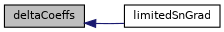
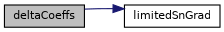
edge "limitedSnGrad" -> "deltaCoeffs": reversed
